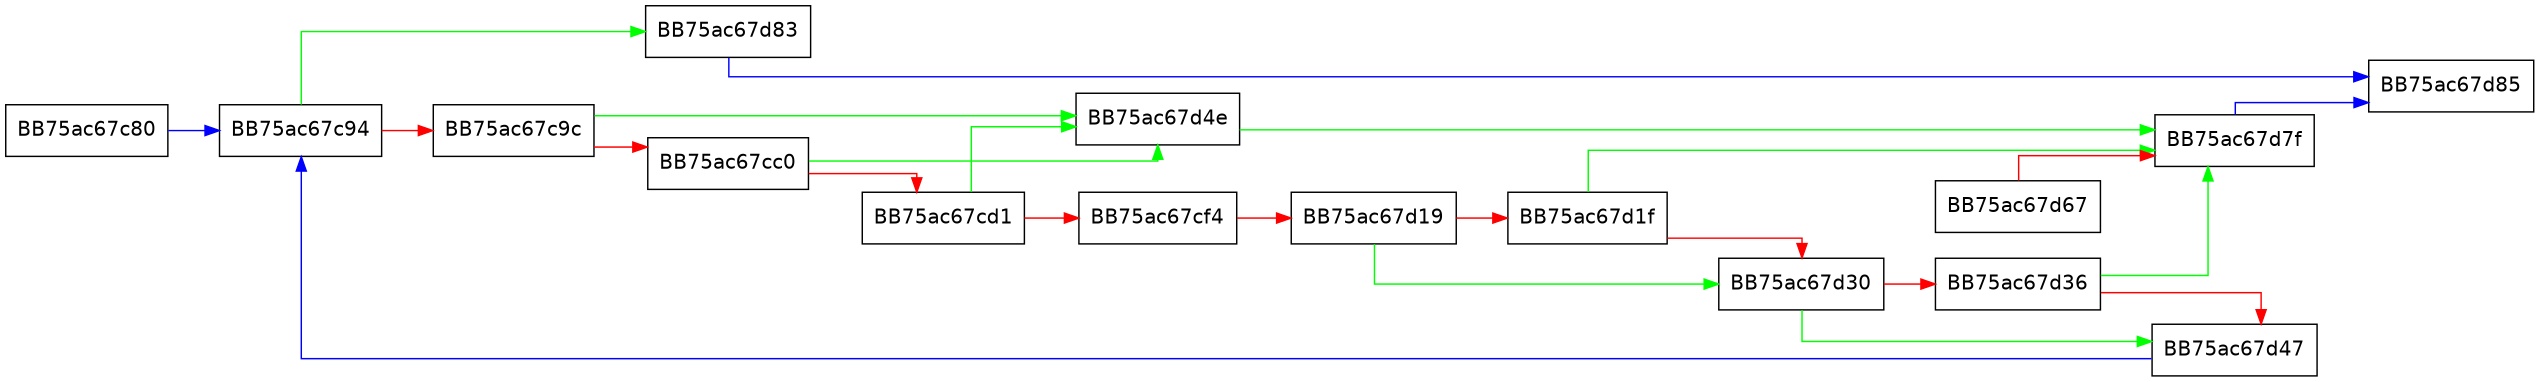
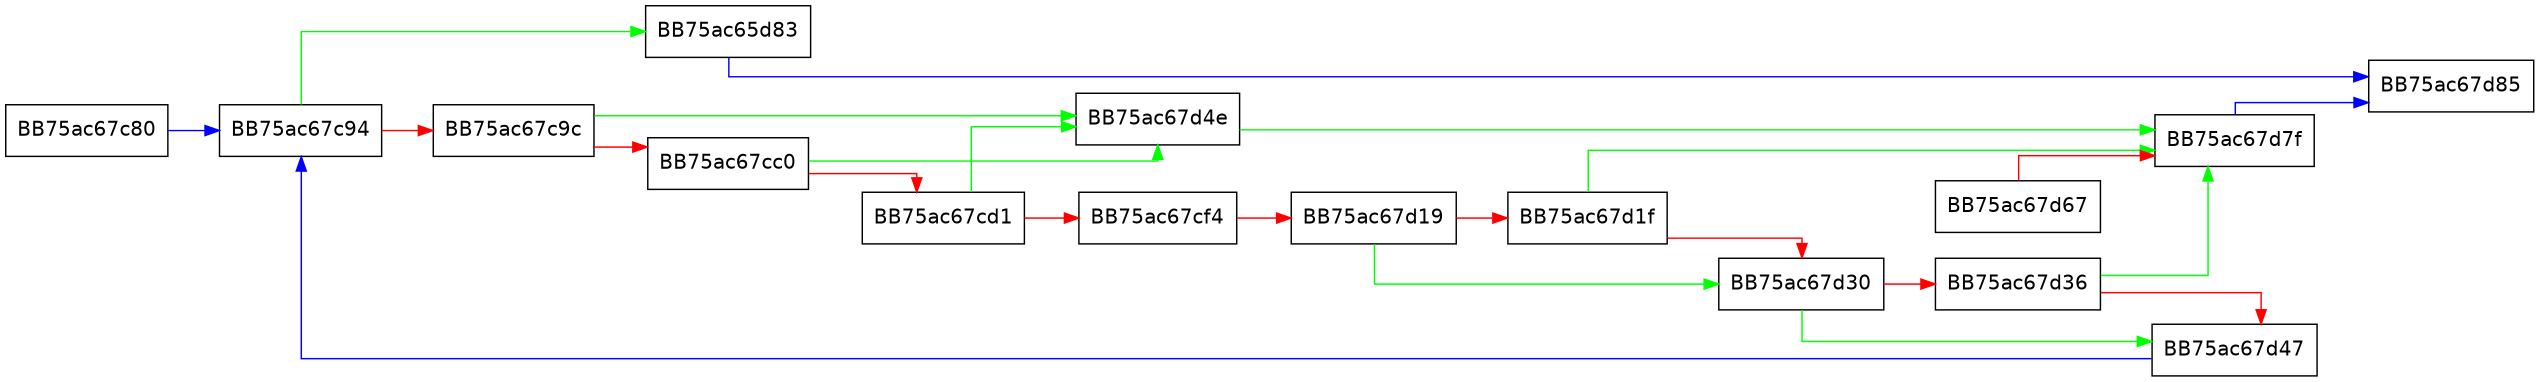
node "BB75ac67d83": label "BB75ac67d83" -> "BB75ac65d83"
